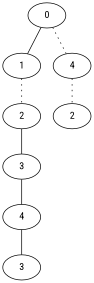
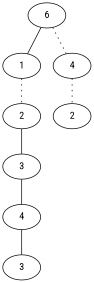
node "0": label "0" -> "6"
